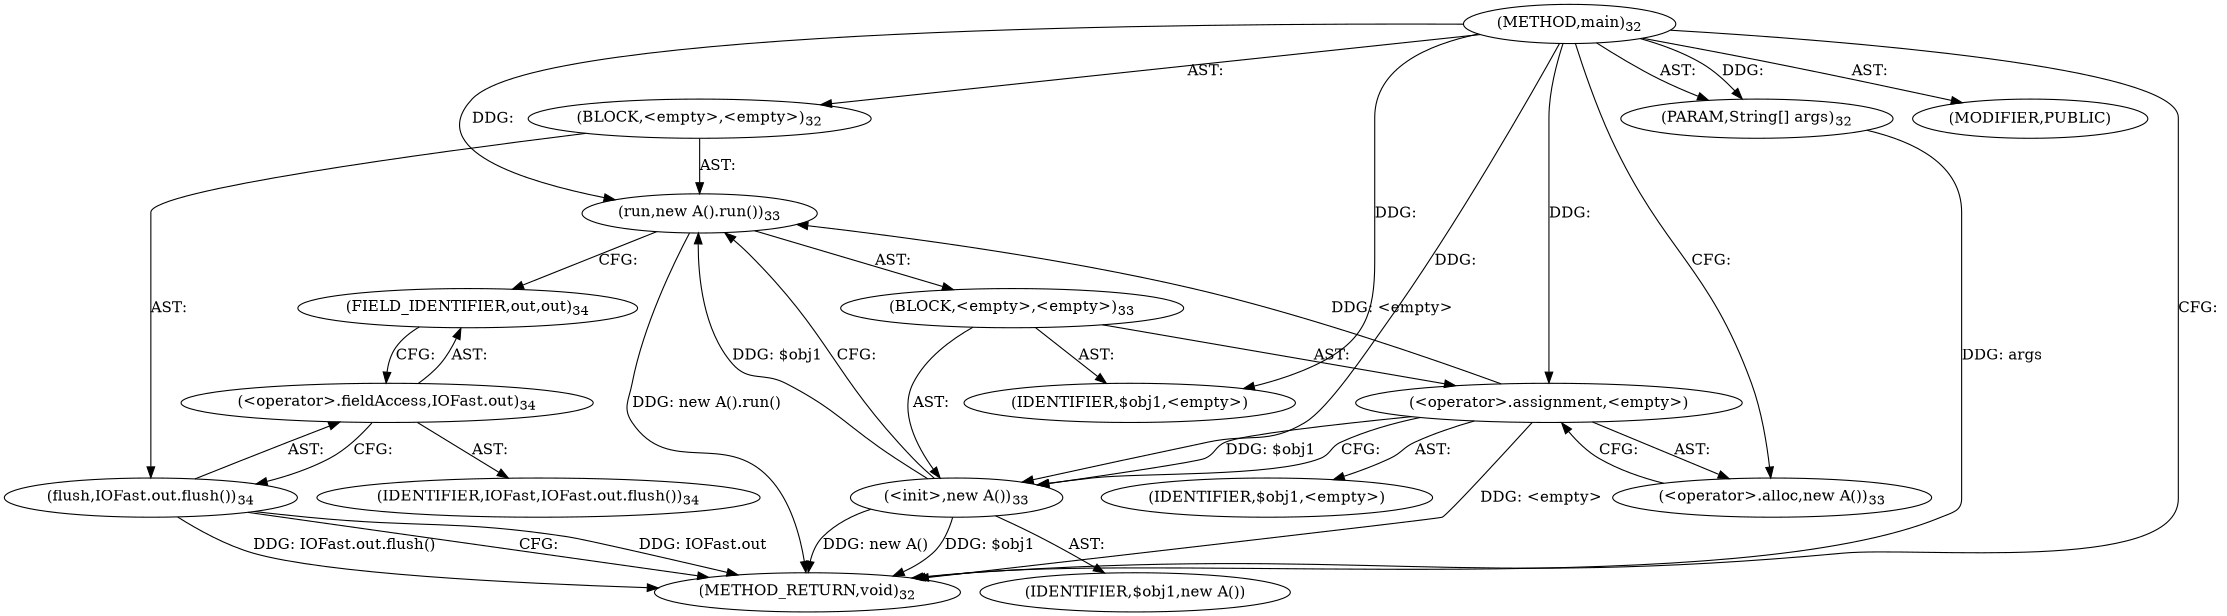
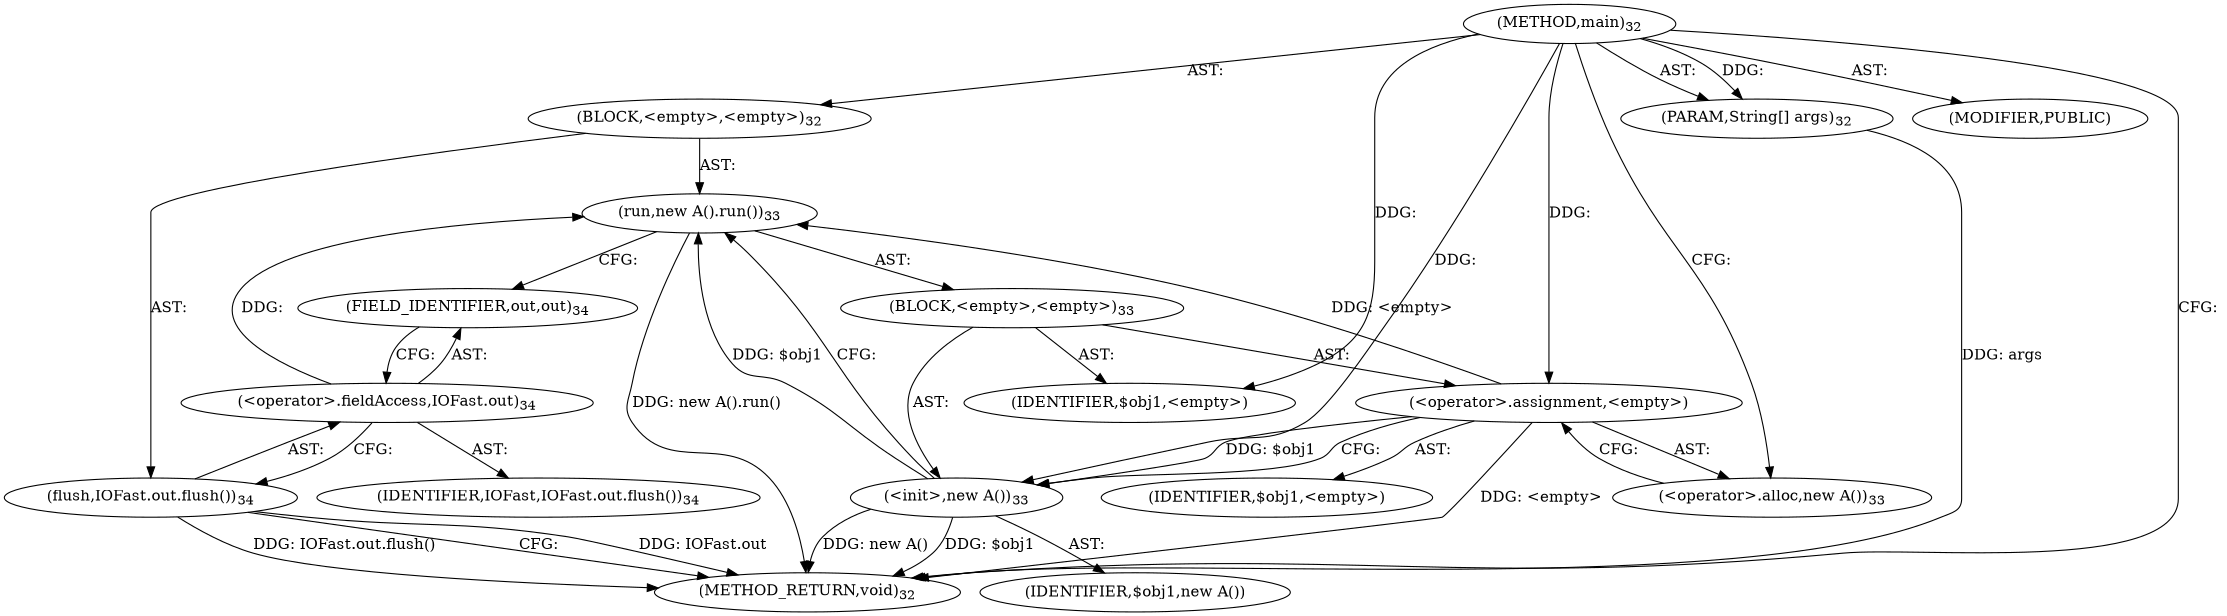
edge "(METHOD,main)" -> "(run,new A().run())": now "(<operator>.fieldAccess,IOFast.out)" -> "(run,new A().run())"
